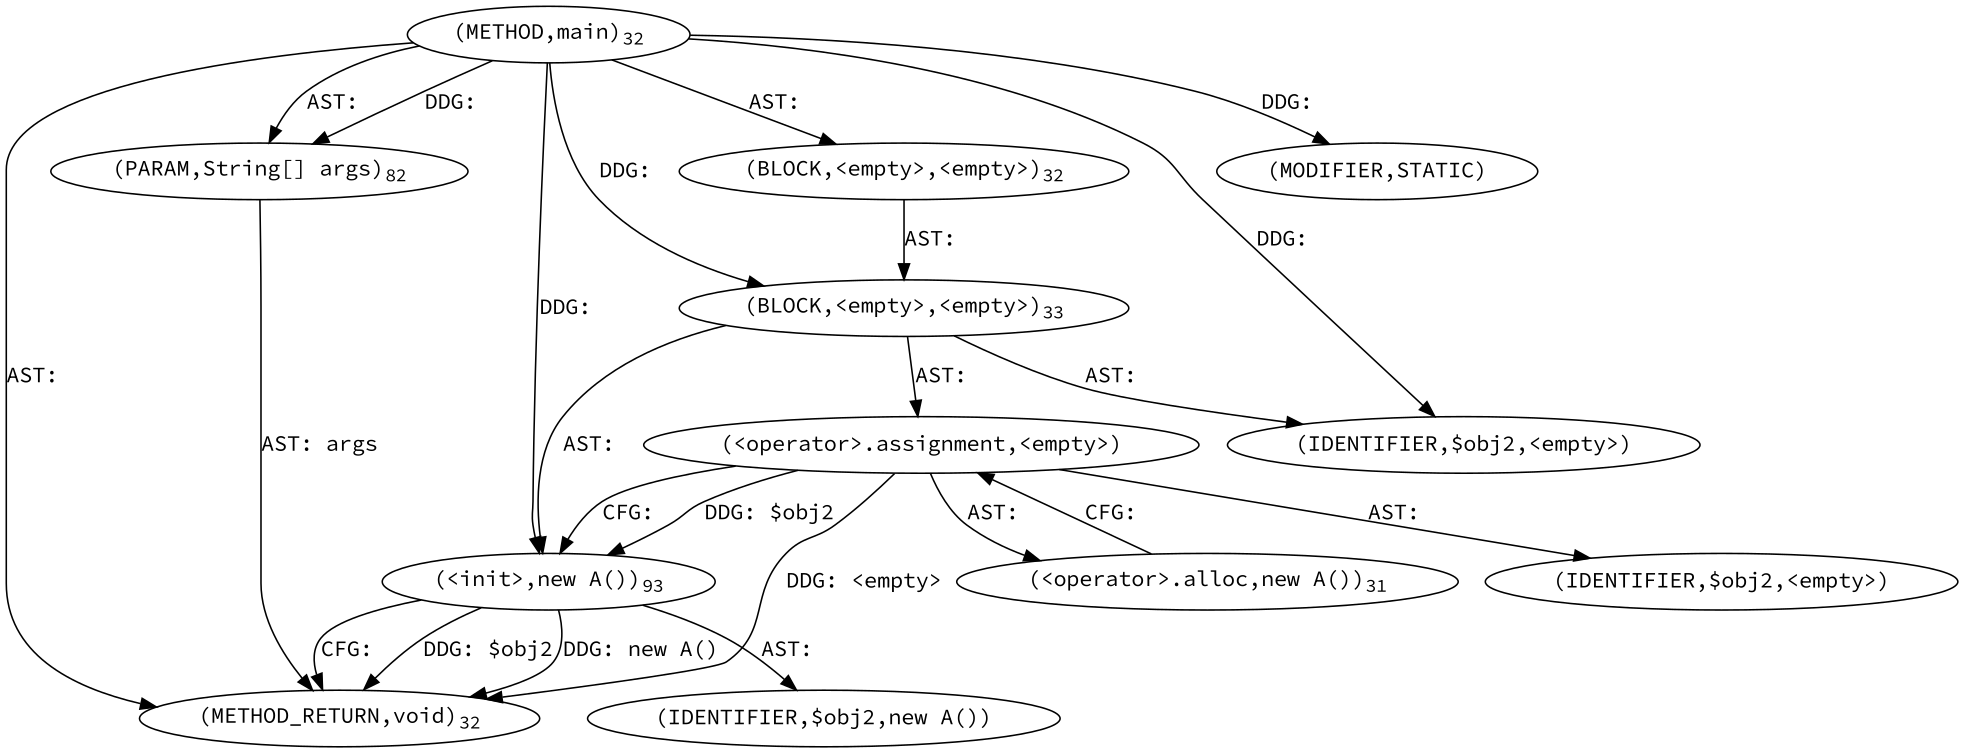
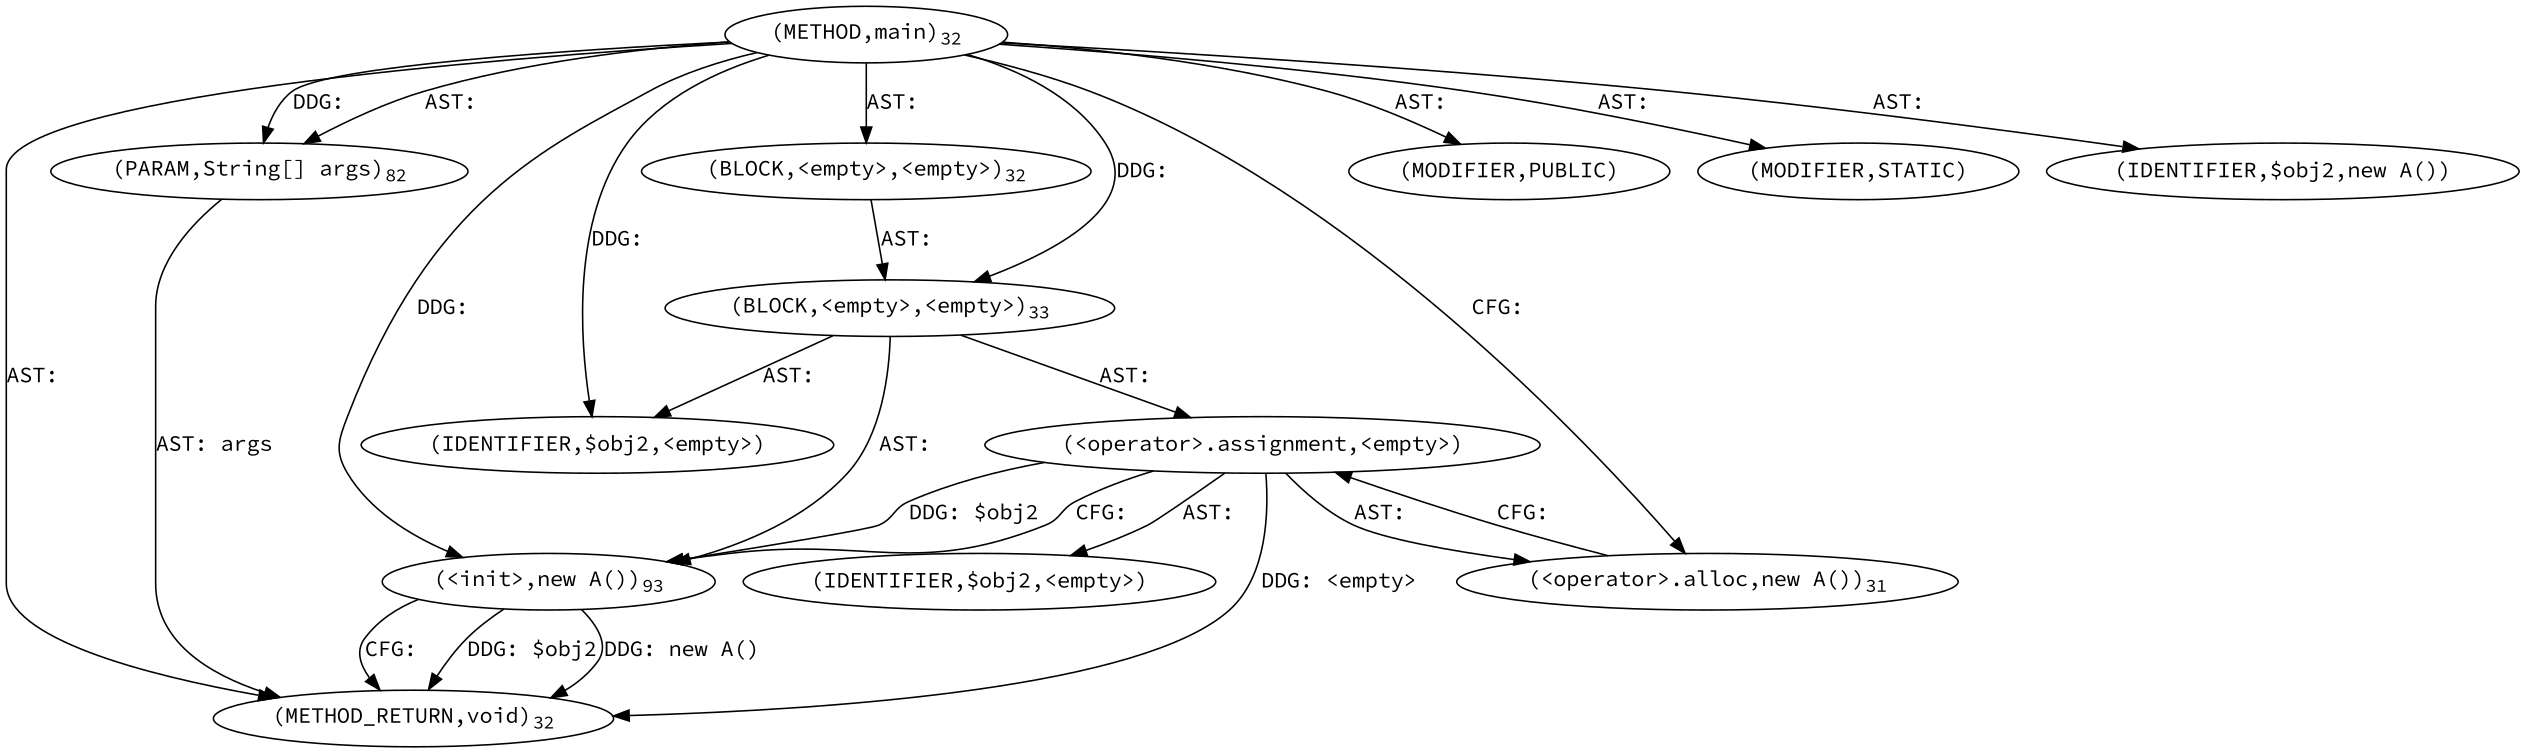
edge "(METHOD,main)" -> "(MODIFIER,STATIC)": label "DDG: " -> "AST: "
node "(MODIFIER,PUBLIC)": added
edge "(METHOD,main)" -> "(<operator>.alloc,new A())": added, label "CFG:"
edge "(<init>,new A())" -> "(IDENTIFIER,$obj2,new A())": now "(METHOD,main)" -> "(IDENTIFIER,$obj2,new A())"
